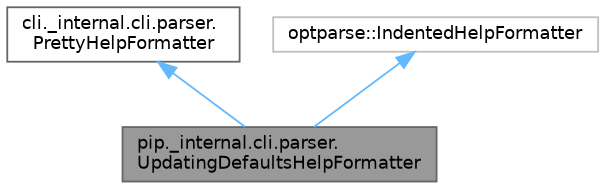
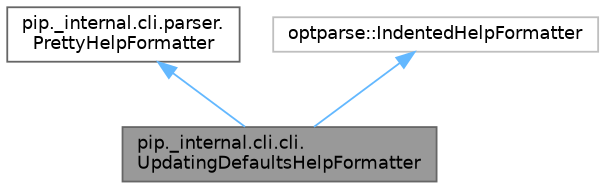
node "cli._internal.cli.parser. PrettyHelpFormatter": label "cli._internal.cli.parser. PrettyHelpFormatter" -> "pip._internal.cli.parser. PrettyHelpFormatter"
node "pip._internal.cli.parser. UpdatingDefaultsHelpFormatter": label "pip._internal.cli.parser. UpdatingDefaultsHelpFormatter" -> "pip._internal.cli.cli. UpdatingDefaultsHelpFormatter"
